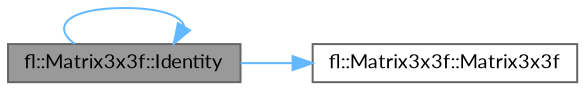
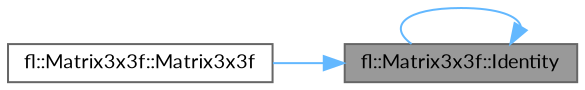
edge "fl::Matrix3x3f::Identity" -> "fl::Matrix3x3f::Matrix3x3f": reversed
